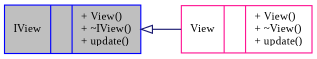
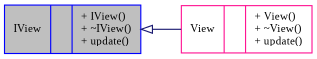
node "IView": text "+ View()" -> "+ IView()"
